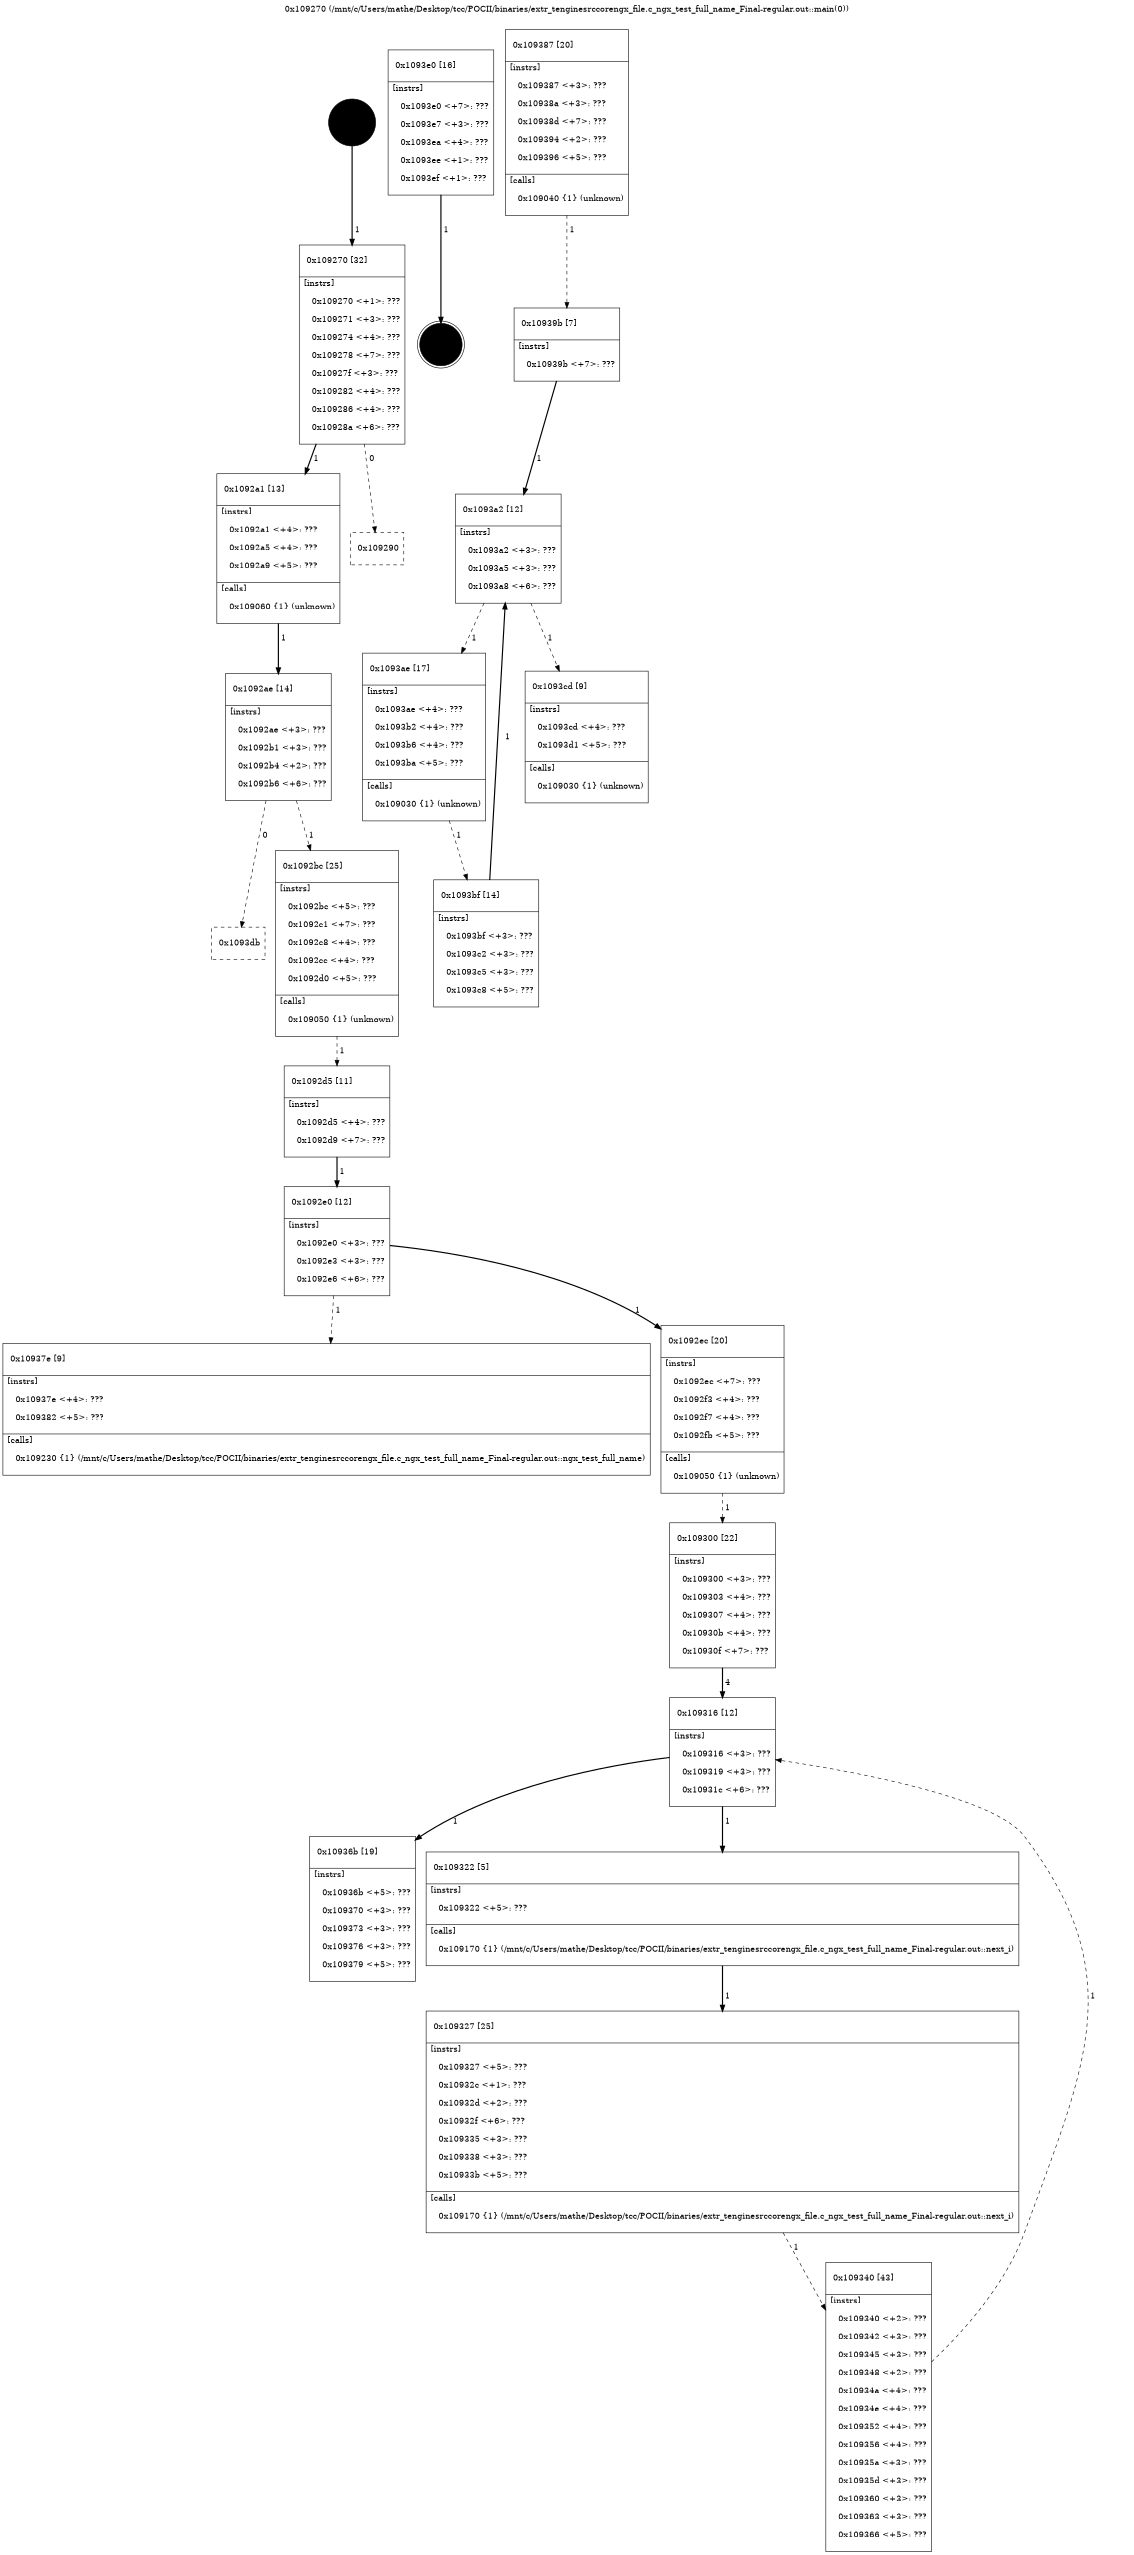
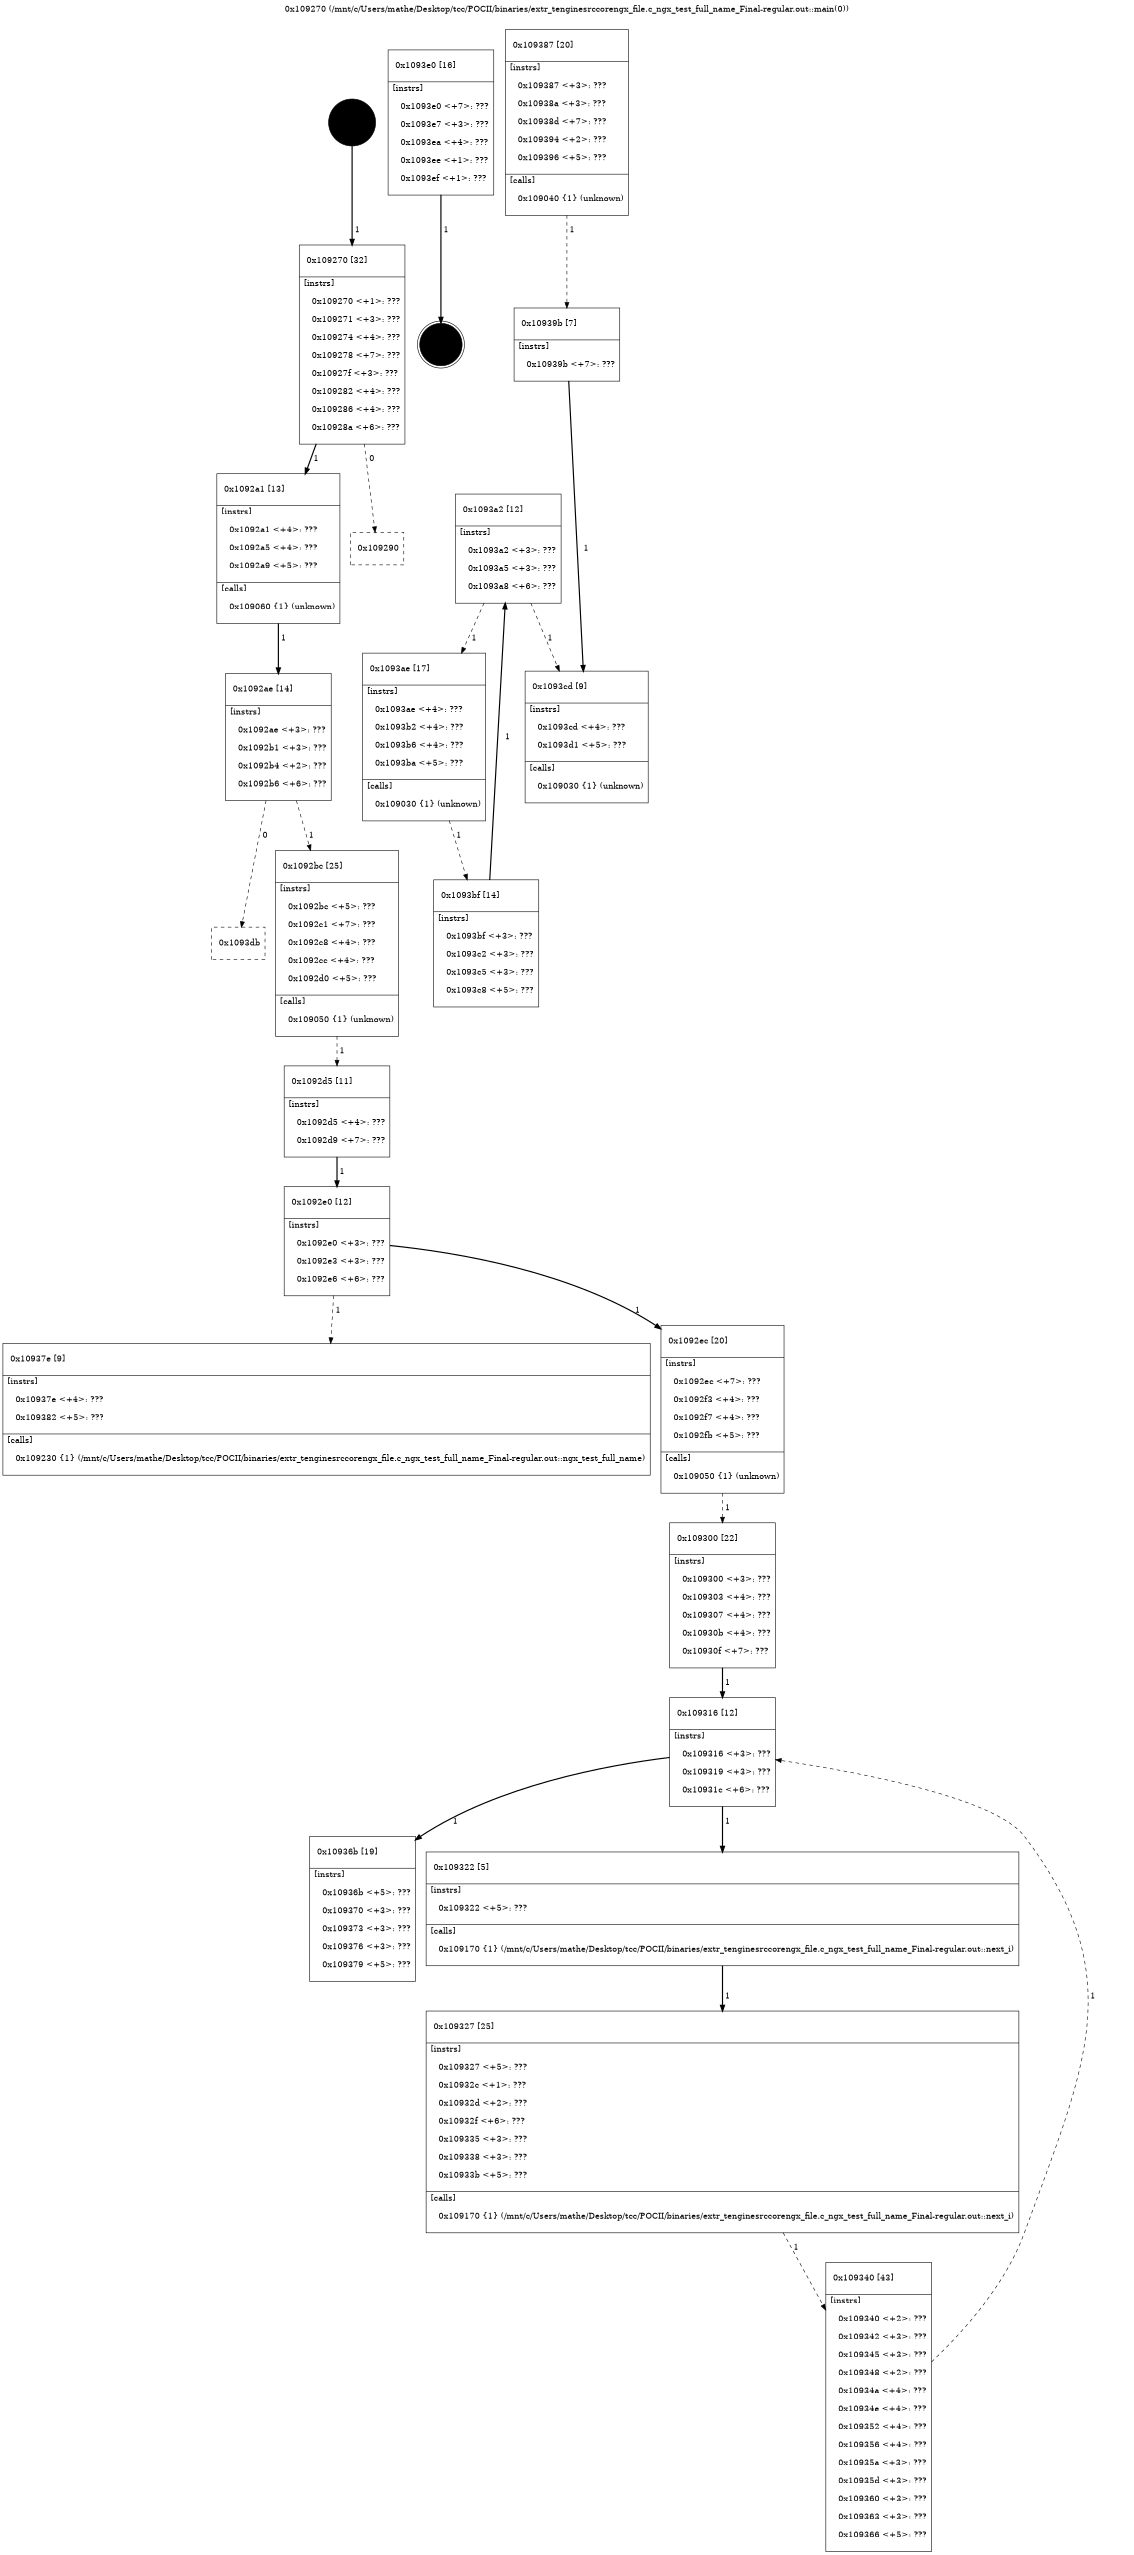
edge "0x10939b [7]" -> "0x1093a2 [12]": now "0x10939b [7]" -> "0x1093cd [9]"
edge "0x109300 [22]" -> "0x109316 [12]": label " 4" -> " 1"
